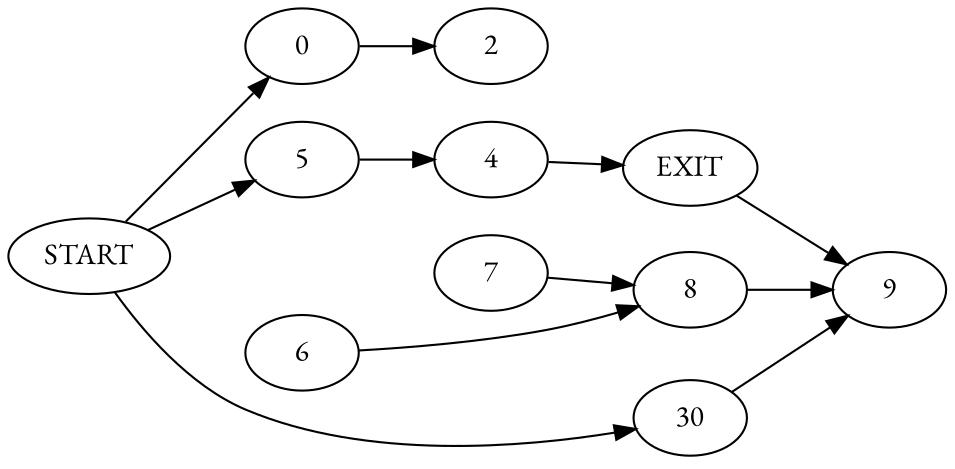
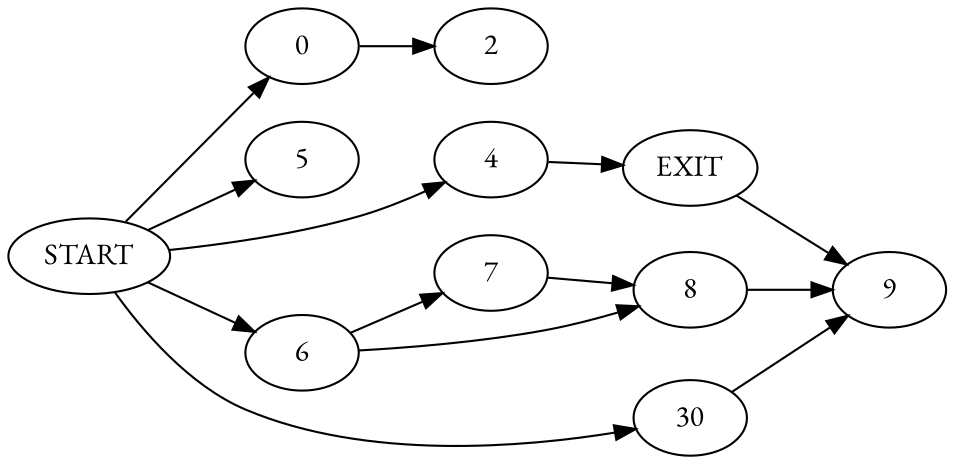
edge "5" -> "4": now "START" -> "4"
edge "START" -> "6": added
edge "6" -> "7": added
